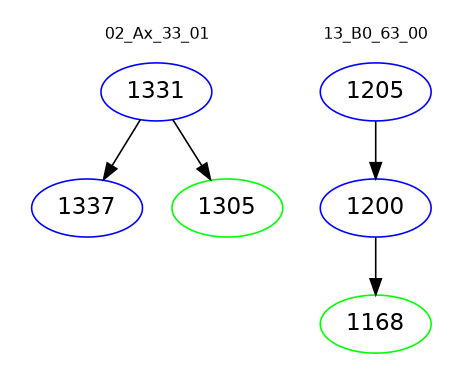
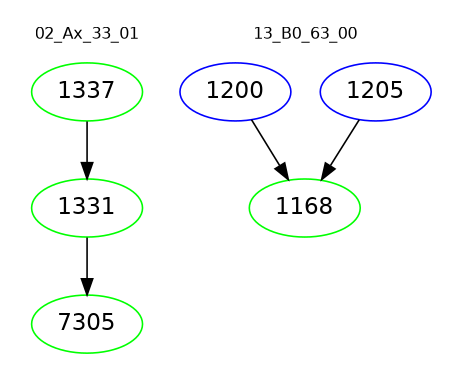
node "1331": color blue -> green
edge "1205" -> "1200": now "1205" -> "1168"
edge "1331" -> "1337": reversed
node "1337": color blue -> green
node "1305": label "1305" -> "7305"
